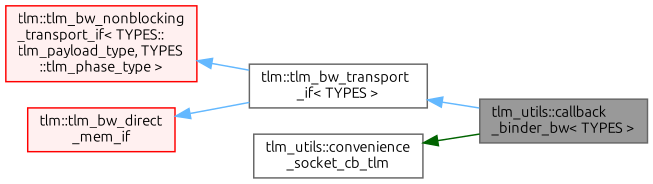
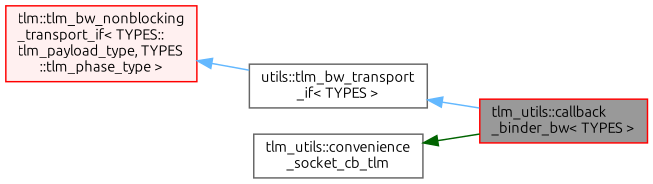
node "tlm::tlm_bw_transport _if< TYPES >": label "tlm::tlm_bw_transport _if< TYPES >" -> "utils::tlm_bw_transport _if< TYPES >"
node "tlm_utils::callback _binder_bw< TYPES >": color gray40 -> red
node "tlm::tlm_bw_direct _mem_if": removed
